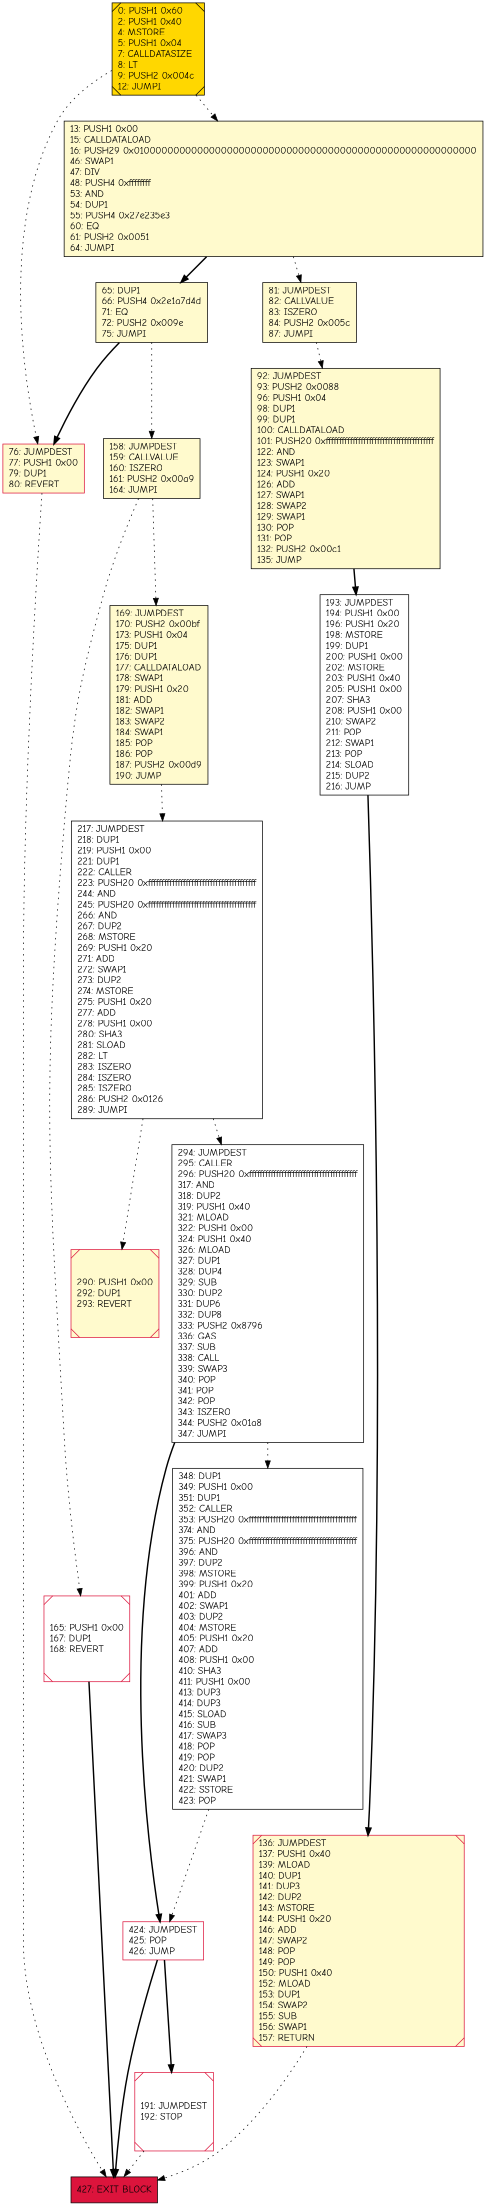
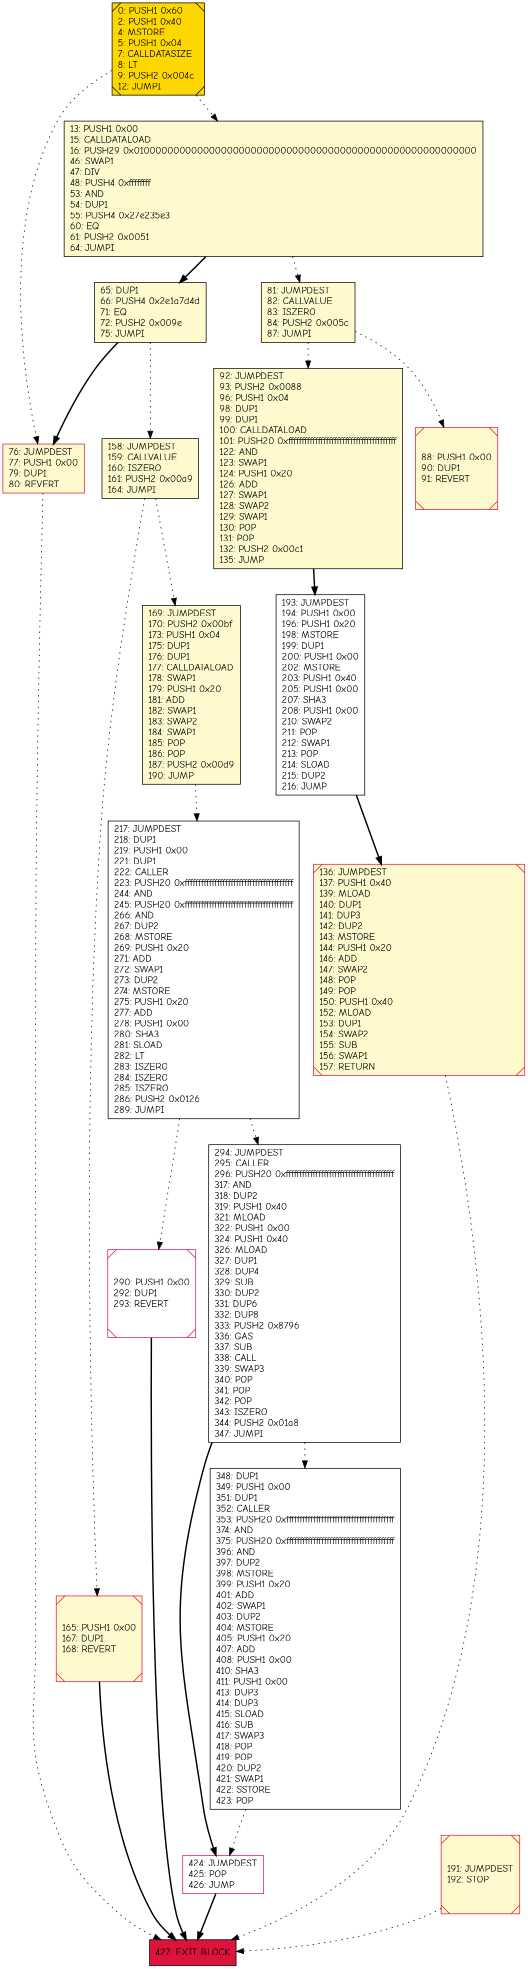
node "88: PUSH1 0x00 90: DUP1 91: REVERT": added
node "290: PUSH1 0x00 292: DUP1 293: REVERT": fillcolor lemonchiffon -> white
edge "290: PUSH1 0x00 292: DUP1 293: REVERT" -> "427: EXIT BLOCK": added
node "165: PUSH1 0x00 167: DUP1 168: REVERT": fillcolor white -> lemonchiffon
edge "424: JUMPDEST 425: POP 426: JUMP" -> "191: JUMPDEST 192: STOP": removed
node "191: JUMPDEST 192: STOP": fillcolor white -> lemonchiffon
